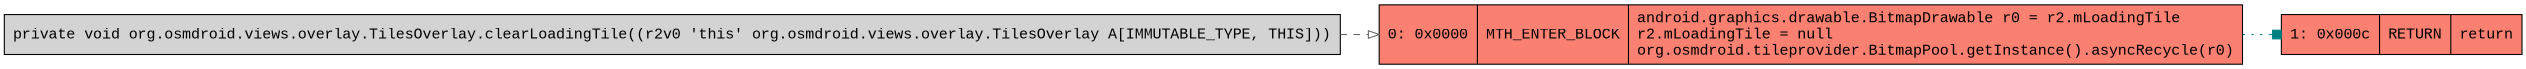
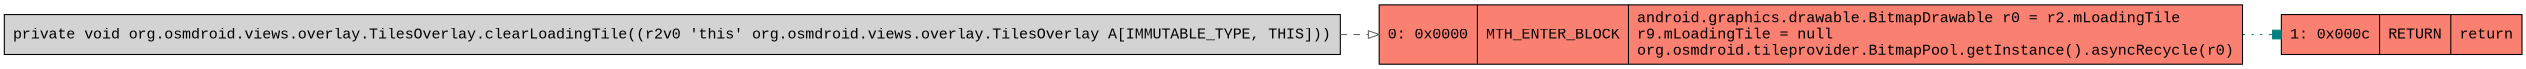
node "0: 0x0000": text "r2.mLoadingTile = null" -> "r9.mLoadingTile = null"
